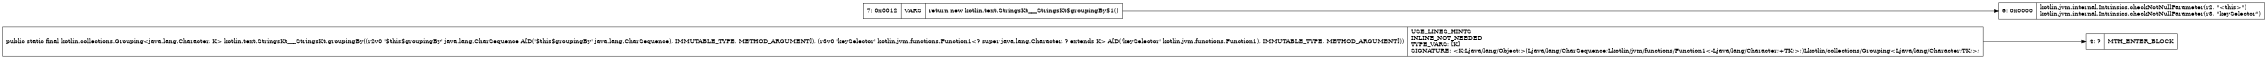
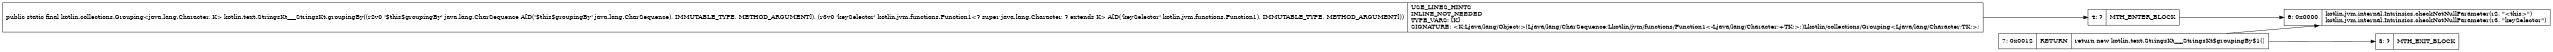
node "7: 0x0012": text "VARS" -> "RETURN"
edge "4: ?" -> "6: 0x0000": added
node "5: ?": added
